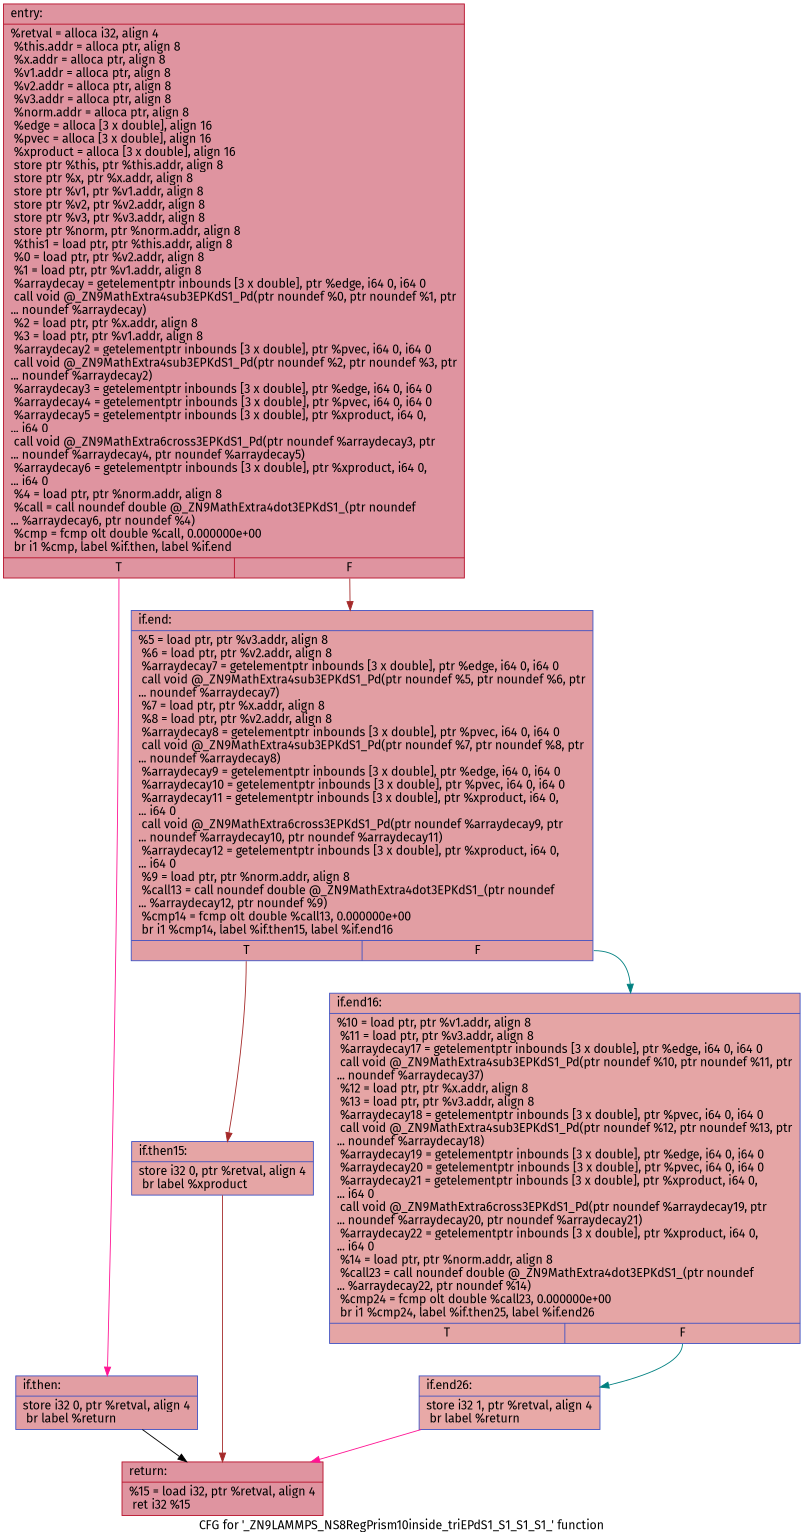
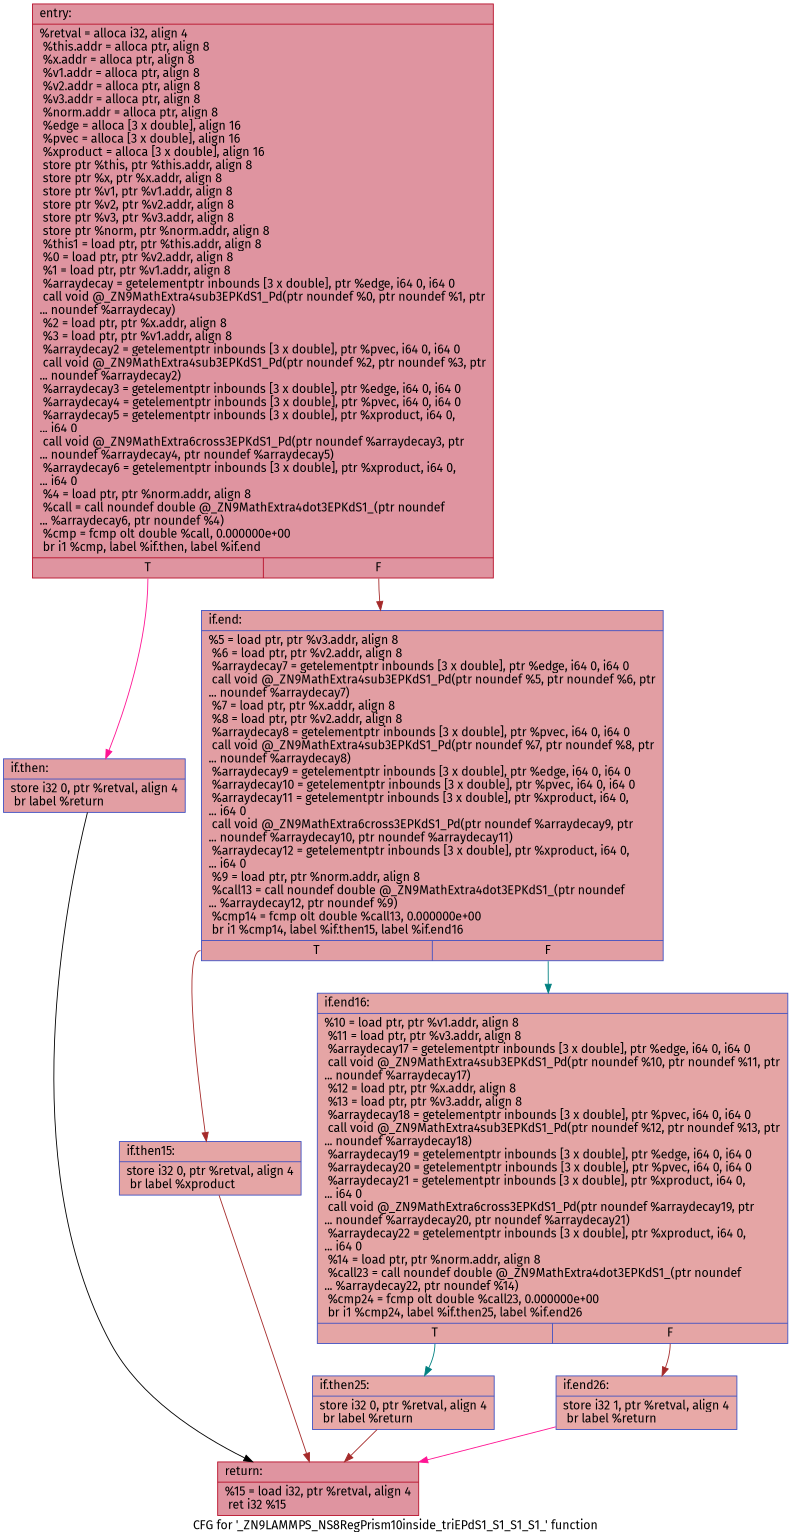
node "if.end16:": text "... noundef %arraydecay37)" -> "... noundef %arraydecay17)"
edge "if.end16:" -> "if.end26:": color teal -> brown
node "if.then25:": added
